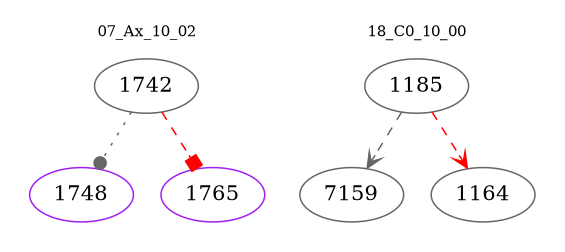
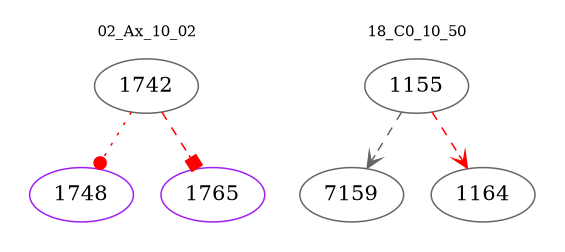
cluster "07_Ax_10_02": label "07_Ax_10_02" -> "02_Ax_10_02"
cluster "18_C0_10_00": label "18_C0_10_00" -> "18_C0_10_50"
node "1185": label "1185" -> "1155"
edge "1742" -> "1748": color gray40 -> red
